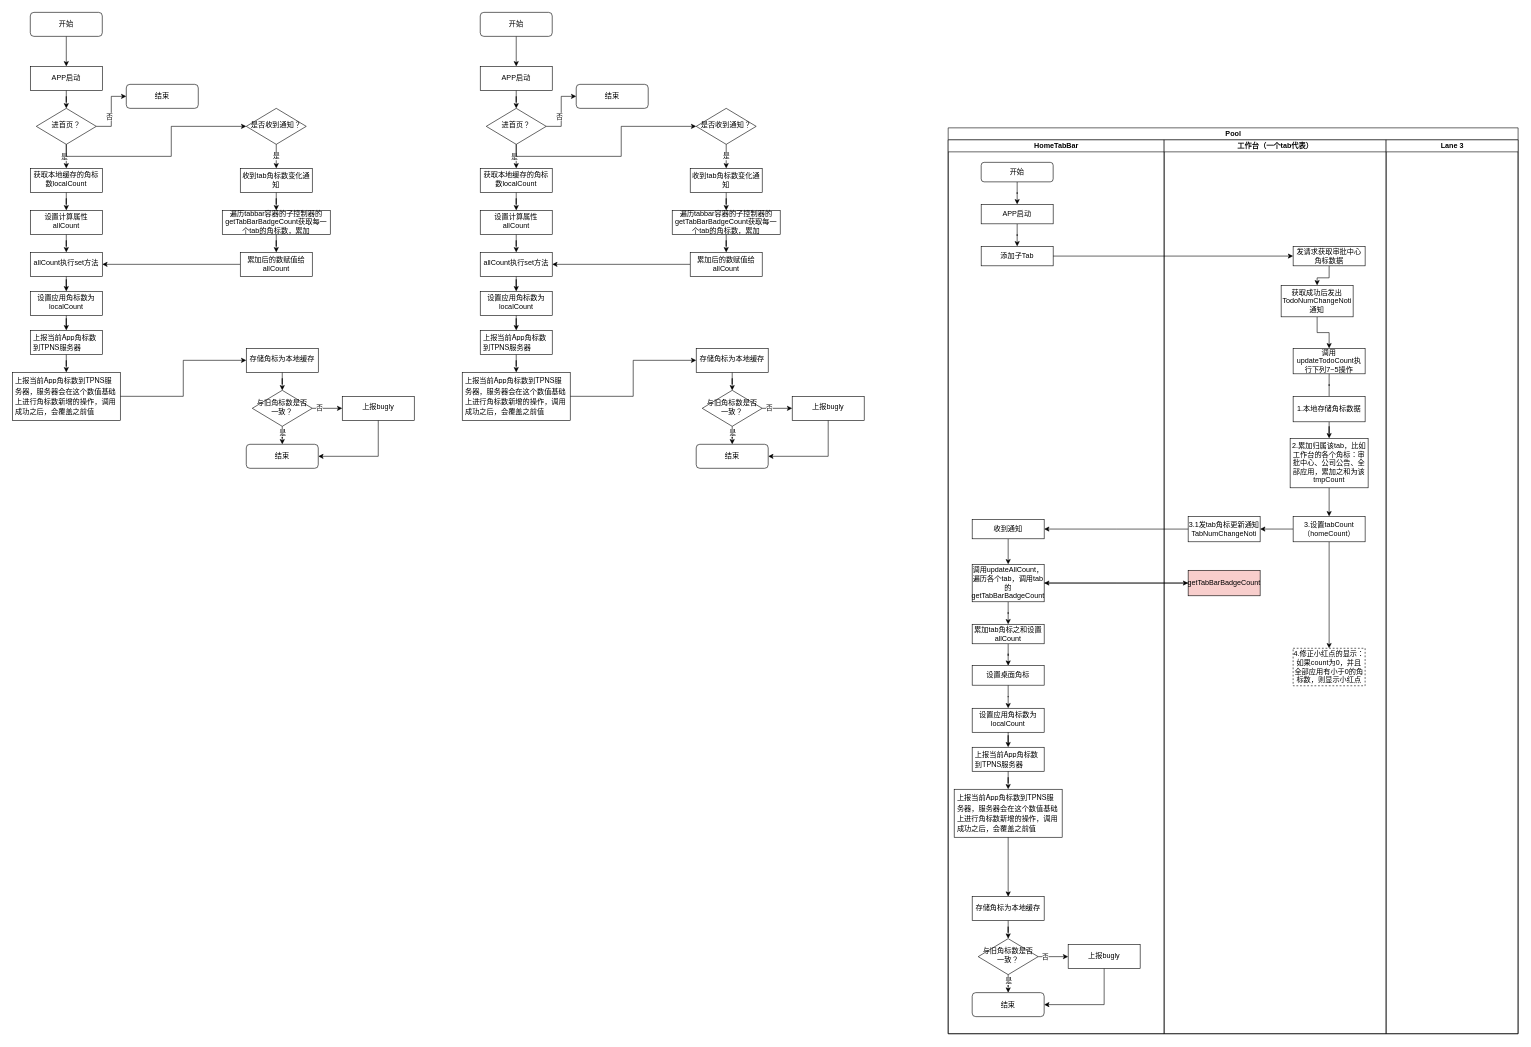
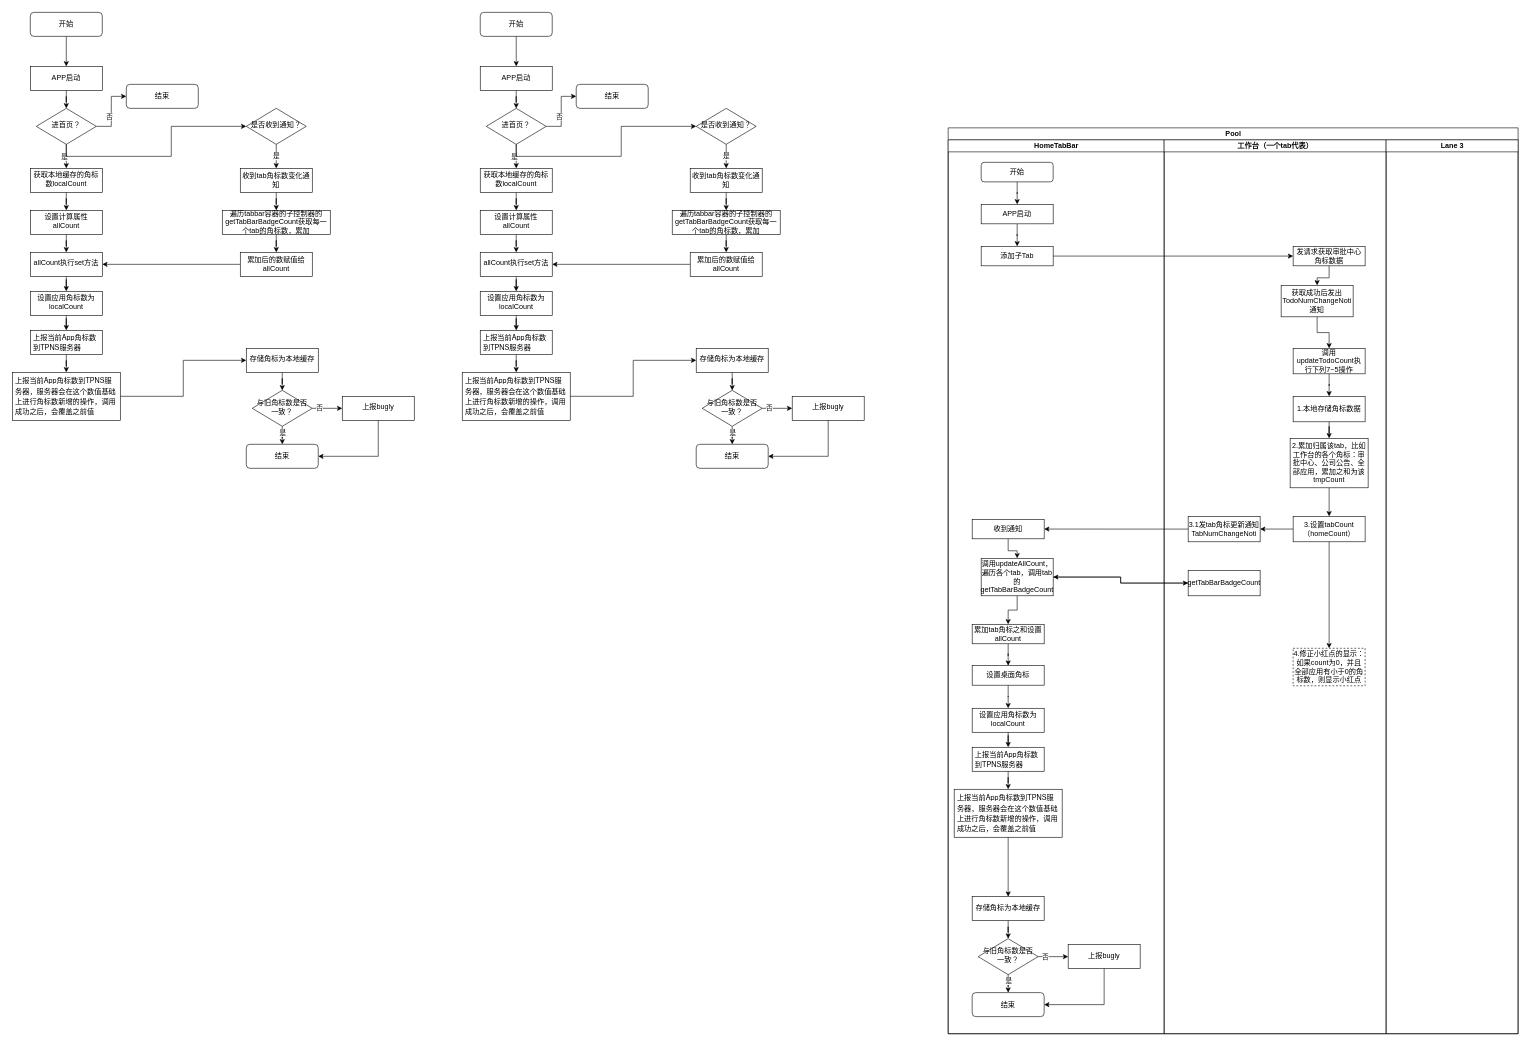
edge "调用updateTodoCount执行下列7~5操作" -- "1.本地存储角标数据": arrowhead none -> classic
node "调用updateAllCount，遍历各个tab，调用tab的getTabBarBadgeCount": moved (1008, 583) -> (1017, 577)
node "getTabBarBadgeCount": fillcolor #f8cecc -> #ffffff
